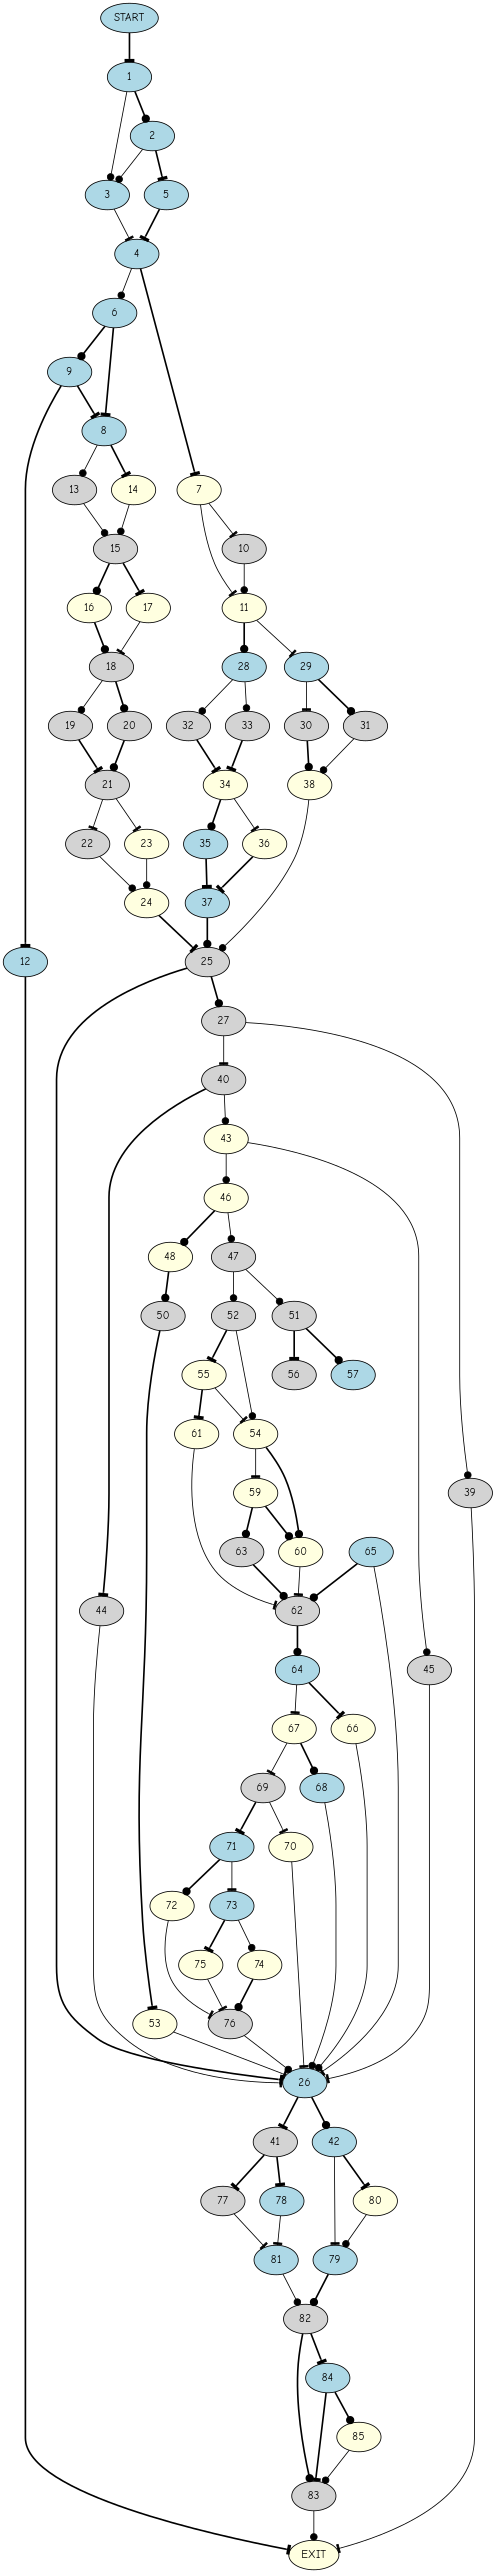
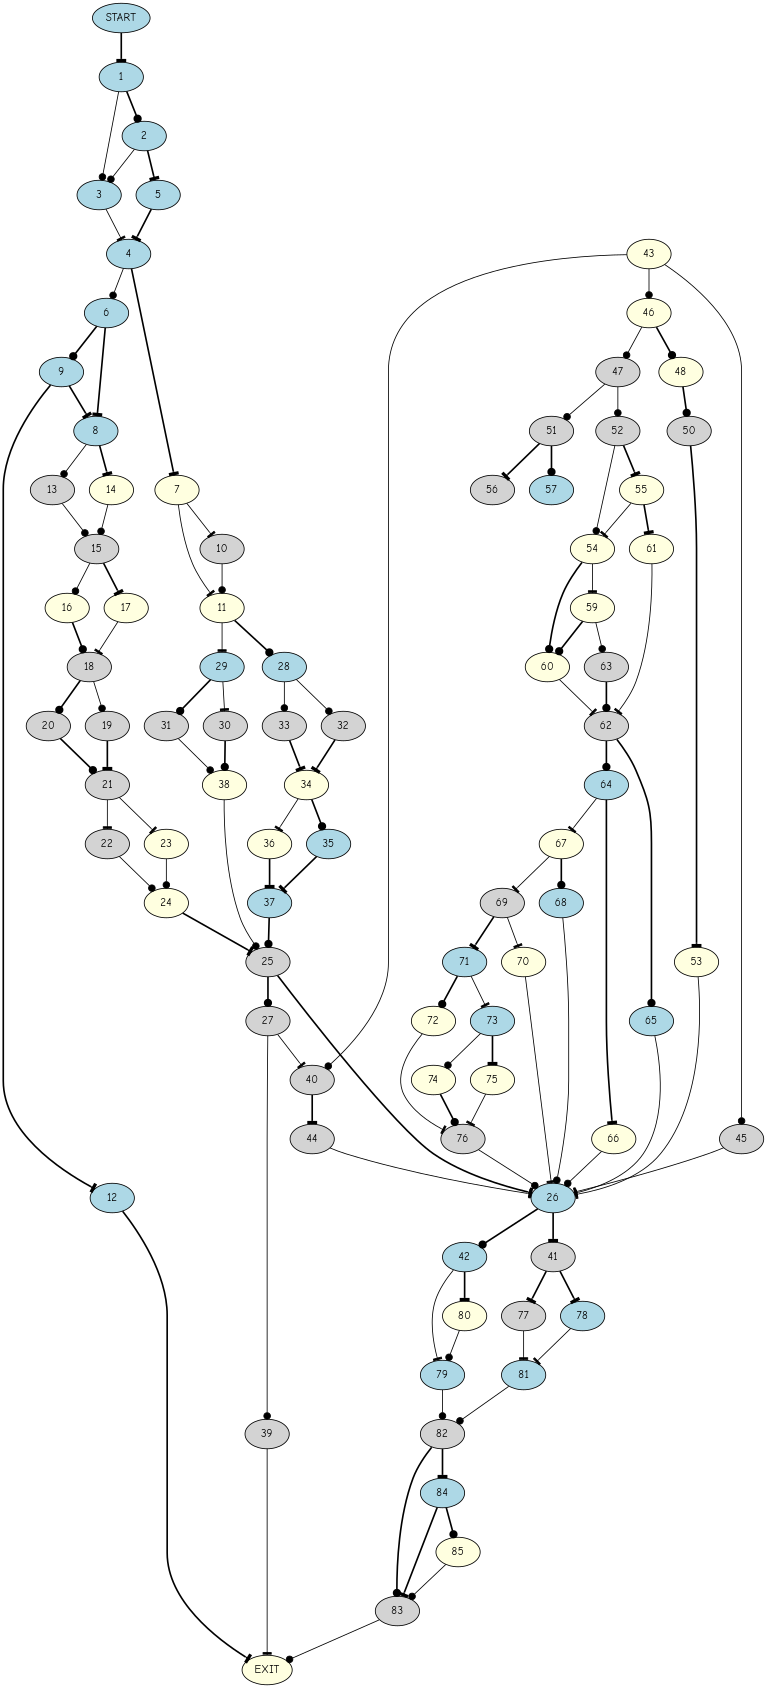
edge "15" -> "16": style bold -> solid
edge "40" -> "43": reversed
edge "59" -> "63": style bold -> solid
edge "65" -> "62": reversed
edge "79" -> "82": style bold -> solid
